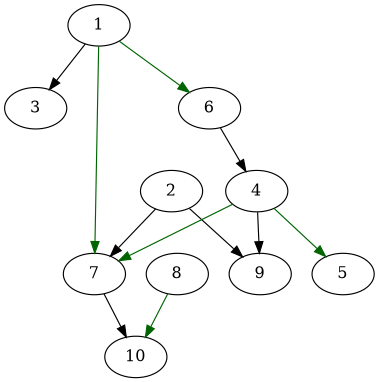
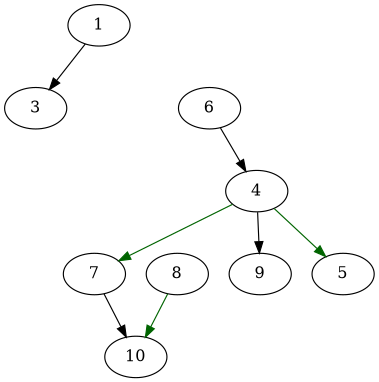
edge "1" -> "6": removed
edge "1" -> "7": removed
node "2": removed
